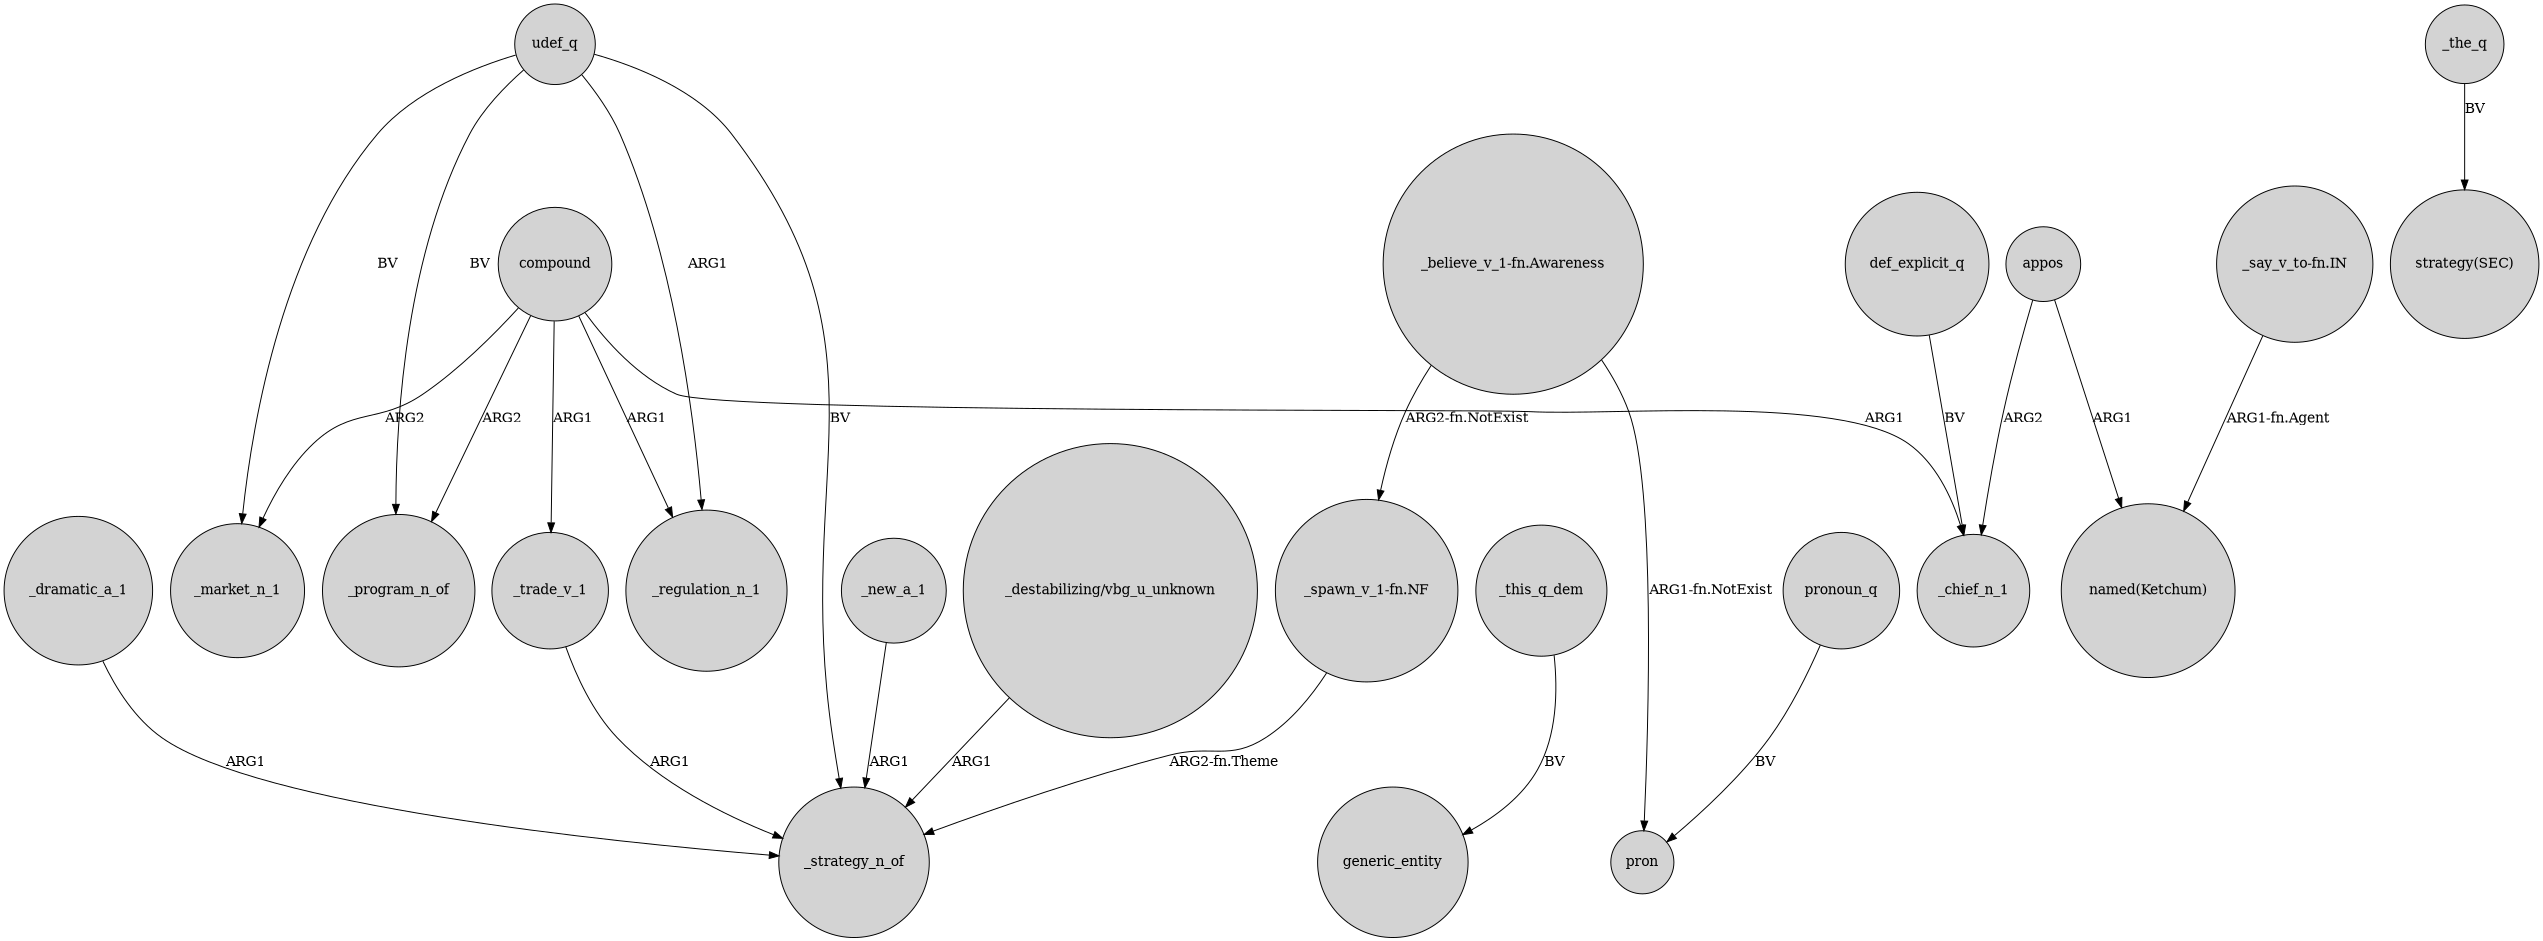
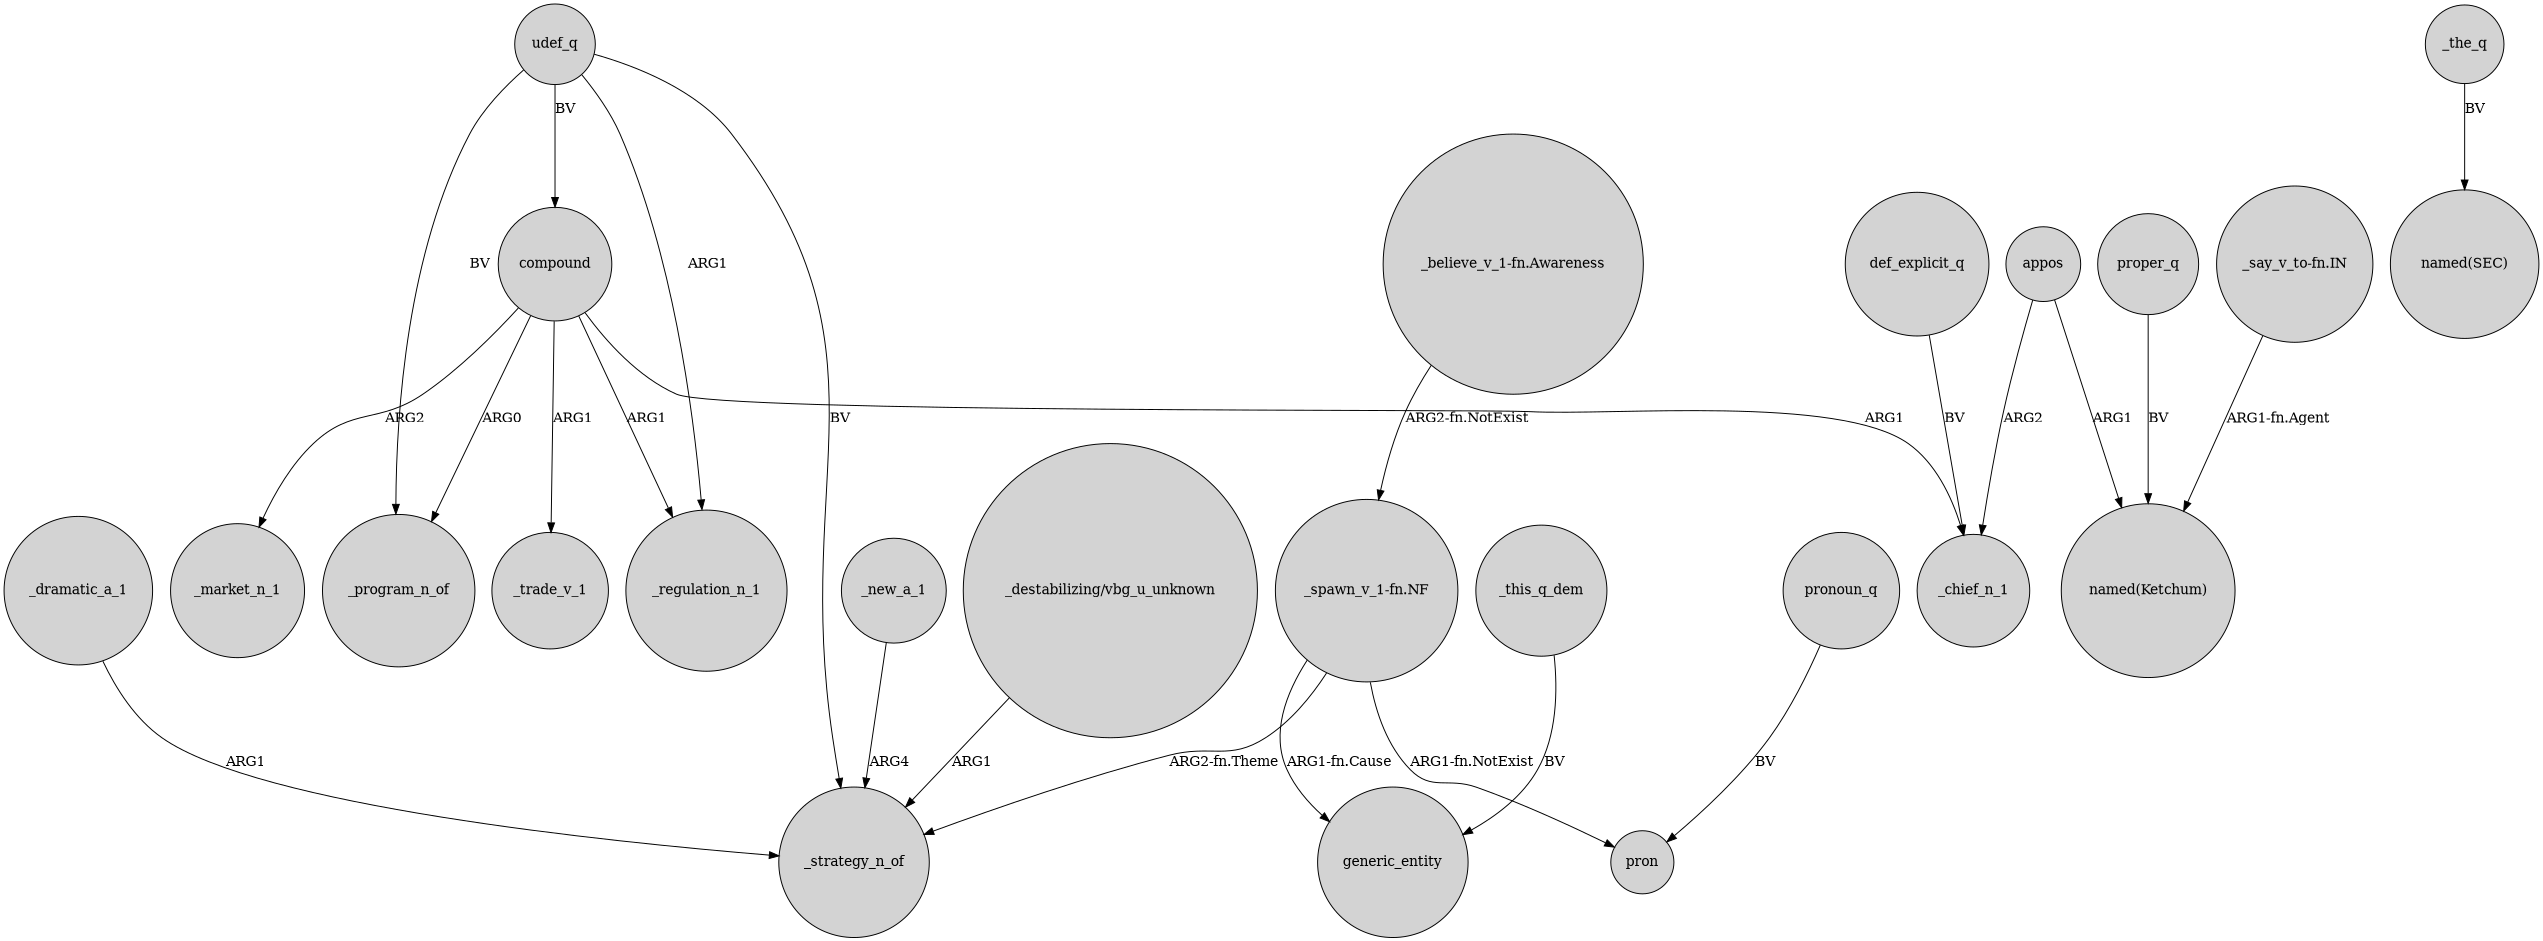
edge "udef_q" -> "_market_n_1": now "udef_q" -> "compound"
node "proper_q": added
node "strategy(SEC)": label "strategy(SEC)" -> "named(SEC)"
edge "compound" -> "_program_n_of": label "ARG2" -> "ARG0"
edge "_believe_v_1-fn.Awareness" -> "pron": now "_spawn_v_1-fn.NF" -> "pron"
edge "_spawn_v_1-fn.NF" -> "generic_entity": added, label "ARG1-fn.Cause"
edge "_new_a_1" -> "_strategy_n_of": label "ARG1" -> "ARG4"
edge "_trade_v_1" -> "_strategy_n_of": removed, label "ARG1"
